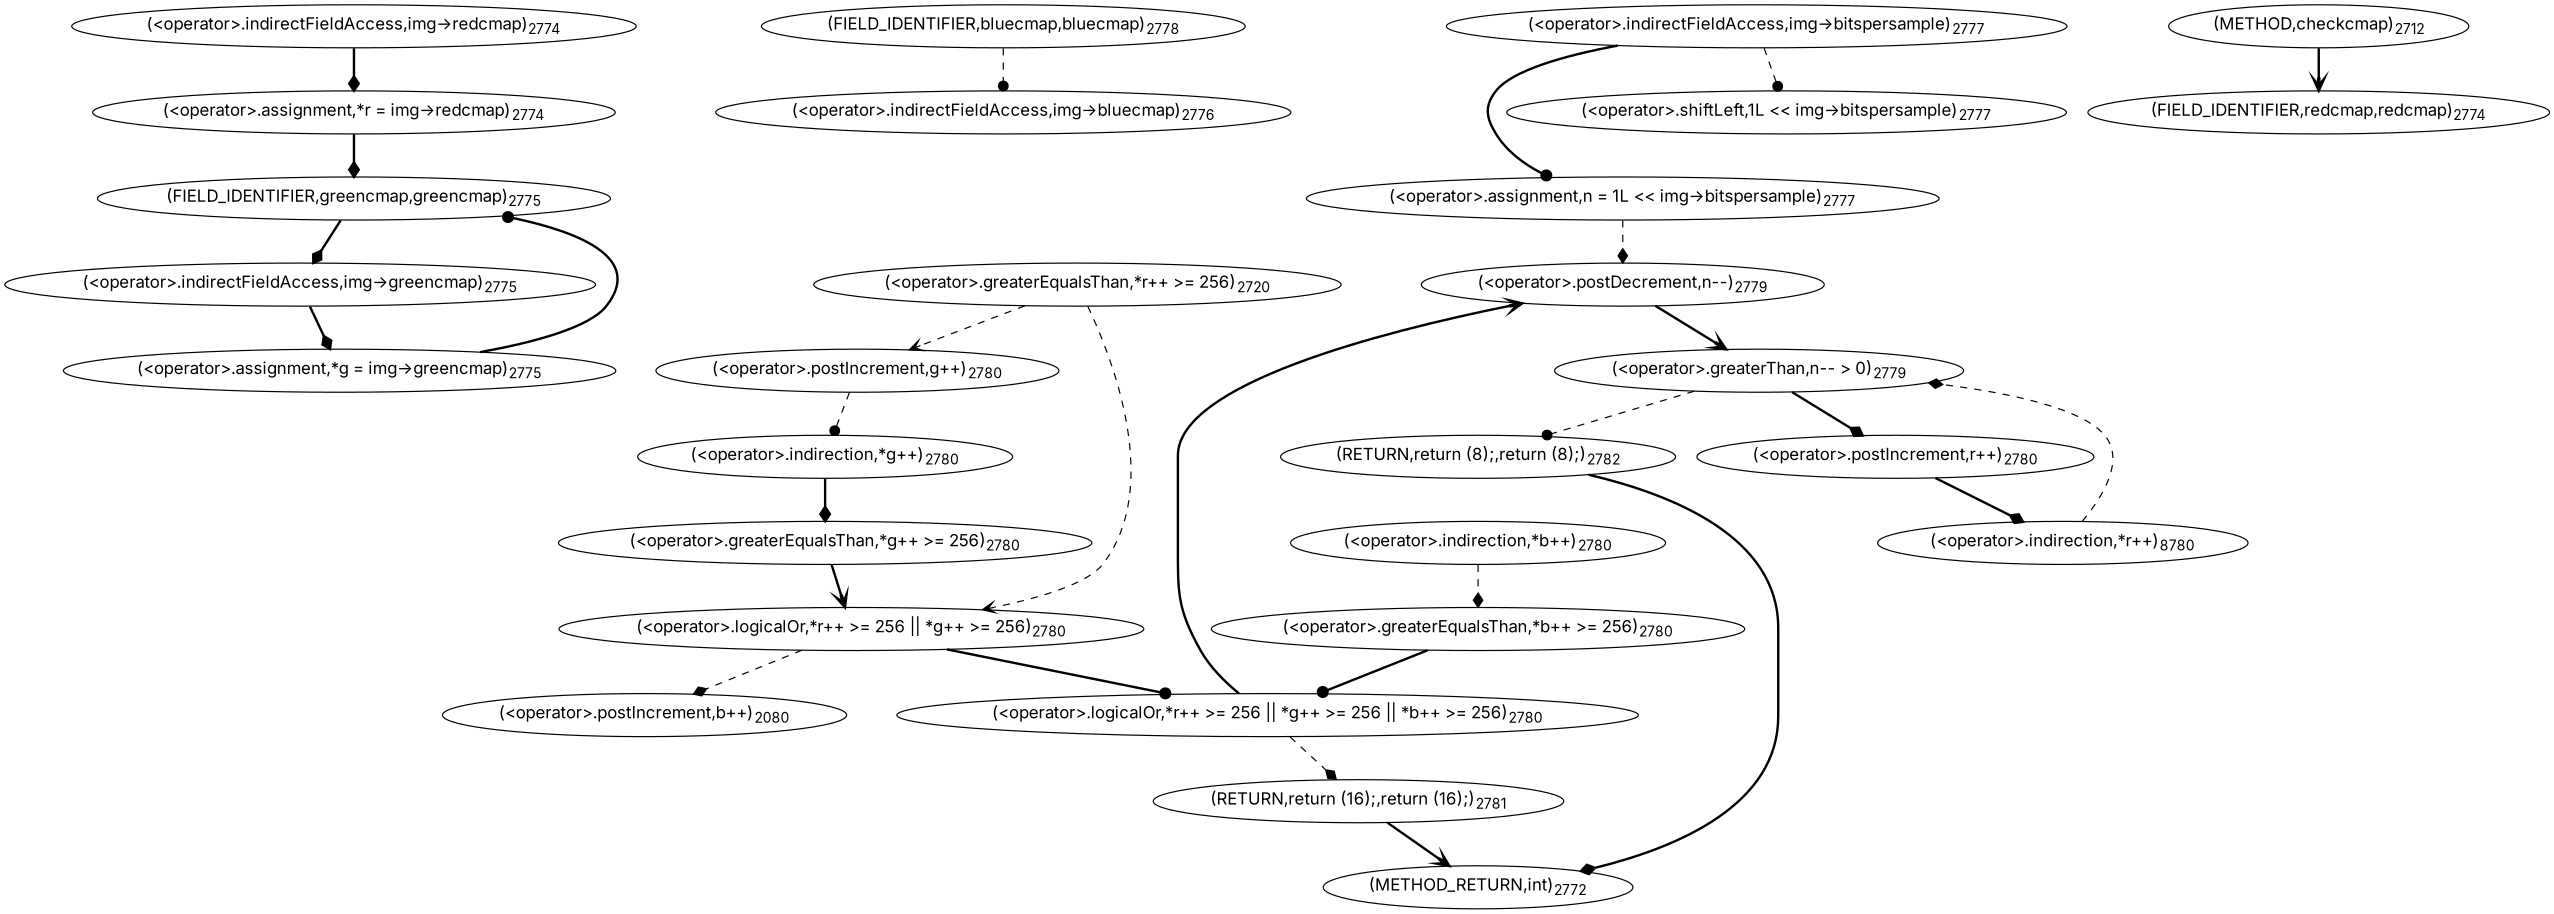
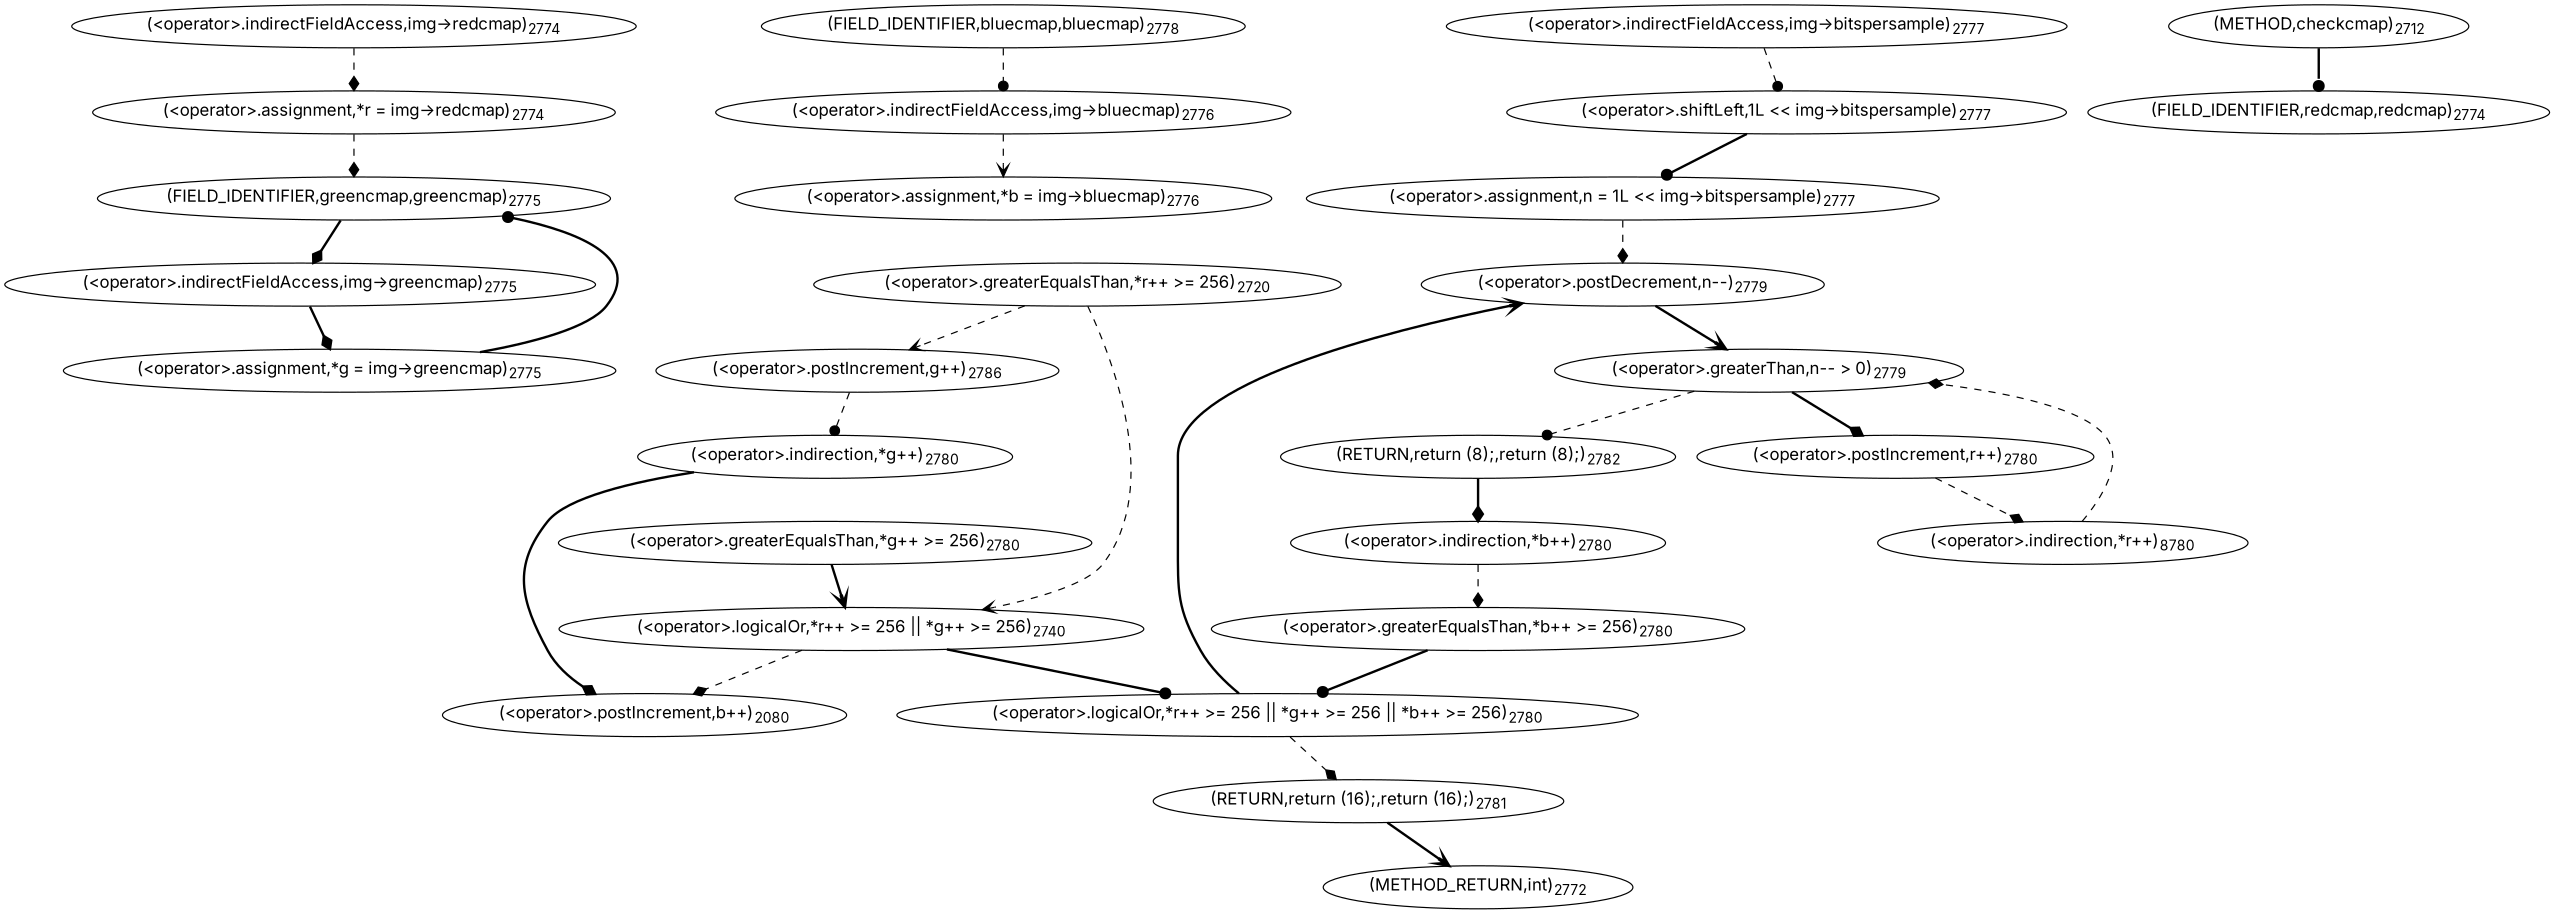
edge "(<operator>.indirectFieldAccess,img->redcmap)" -> "(<operator>.assignment,*r = img->redcmap)": style bold -> dashed
edge "(METHOD,checkcmap)" -> "(FIELD_IDENTIFIER,redcmap,redcmap)": arrowhead vee -> dot
edge "(<operator>.indirectFieldAccess,img->bitspersample)" -> "(<operator>.assignment,n = 1L << img->bitspersample)": now "(<operator>.shiftLeft,1L << img->bitspersample)" -> "(<operator>.assignment,n = 1L << img->bitspersample)"
edge "(<operator>.assignment,*r = img->redcmap)" -> "(FIELD_IDENTIFIER,greencmap,greencmap)": style bold -> dashed
node "(<operator>.assignment,*b = img->bluecmap)": added
node "(<operator>.postIncrement,g++)": text "2780" -> "2786"
edge "(<operator>.indirection,*g++)" -> "(<operator>.greaterEqualsThan,*g++ >= 256)": now "(<operator>.indirection,*g++)" -> "(<operator>.postIncrement,b++)"
edge "(<operator>.postIncrement,r++)" -> "(<operator>.indirection,*r++)": style bold -> dashed
node "(<operator>.logicalOr,*r++ >= 256 || *g++ >= 256)": text "2780" -> "2740"
edge "(RETURN,return (8);,return (8);)" -> "(METHOD_RETURN,int)": now "(RETURN,return (8);,return (8);)" -> "(<operator>.indirection,*b++)"
